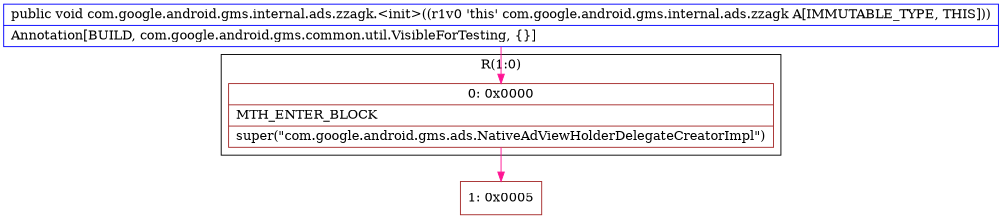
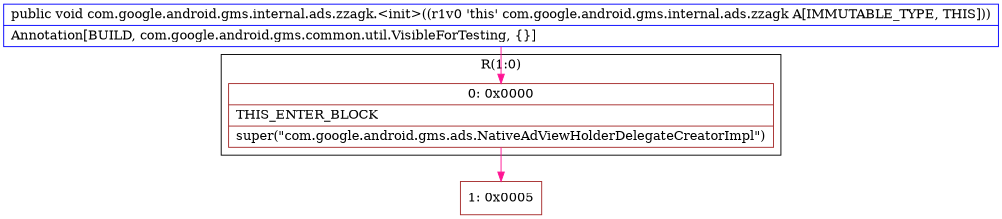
node "0: 0x0000": text "MTH_ENTER_BLOCK" -> "THIS_ENTER_BLOCK"
